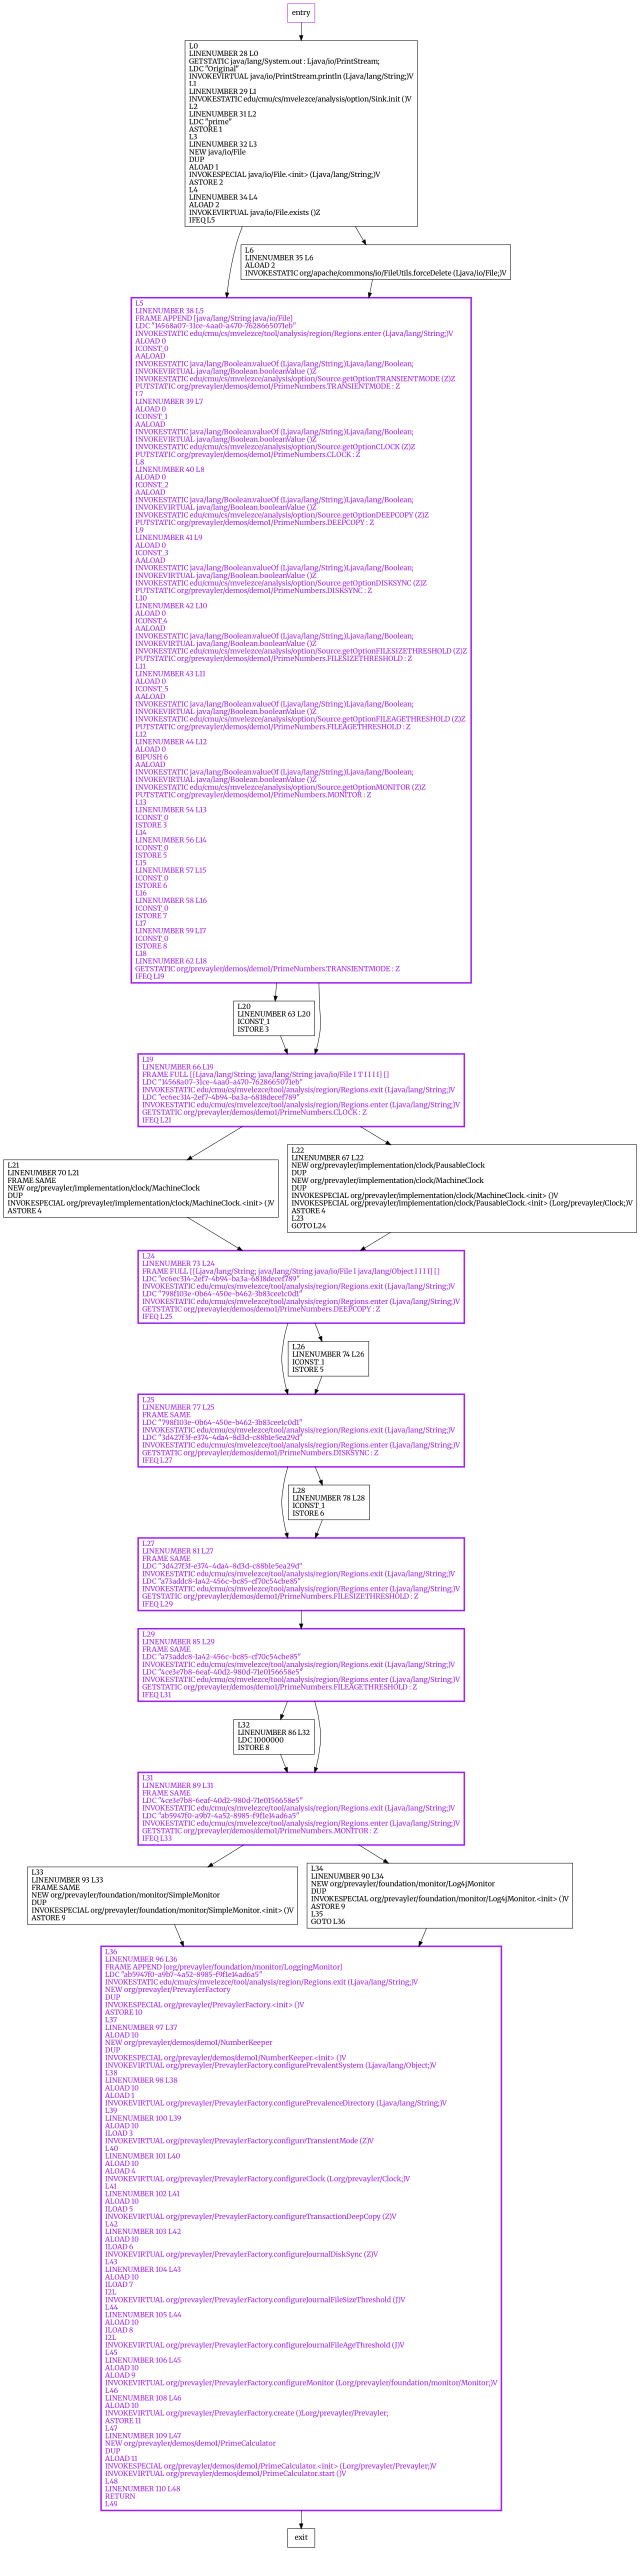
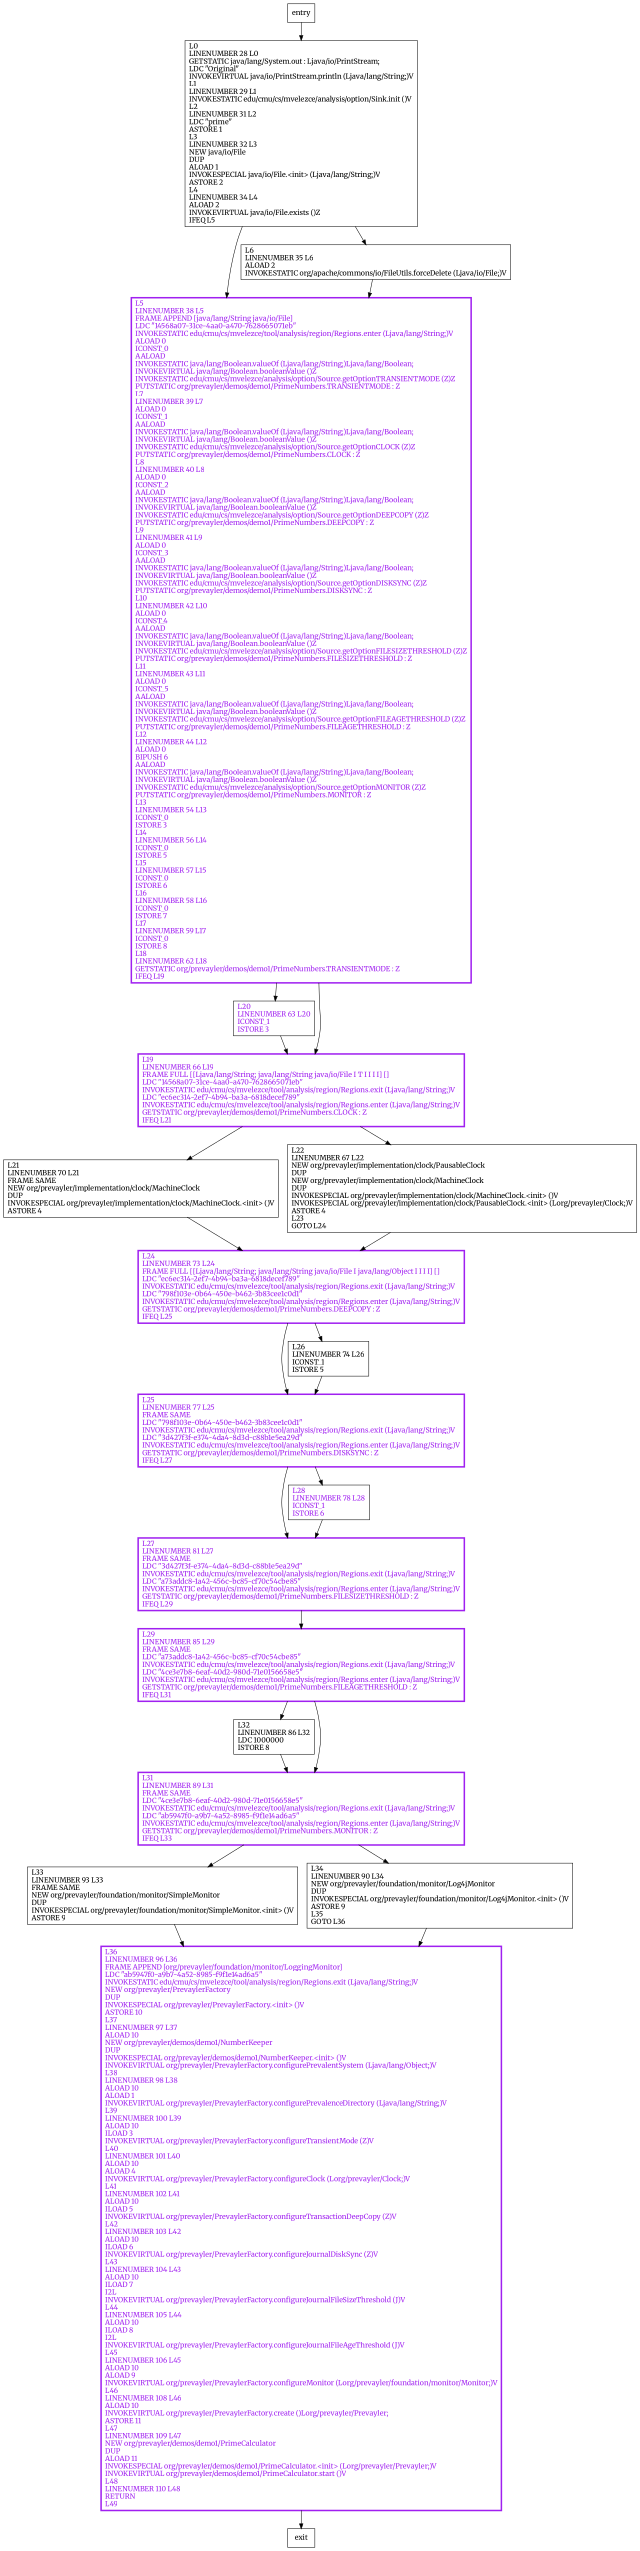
node "entry": color purple -> black
node "L20 LINENUMBER 63 L20 ICONST_1 ISTORE 3": fontcolor black -> purple
node "L28 LINENUMBER 78 L28 ICONST_1 ISTORE 6": fontcolor black -> purple
